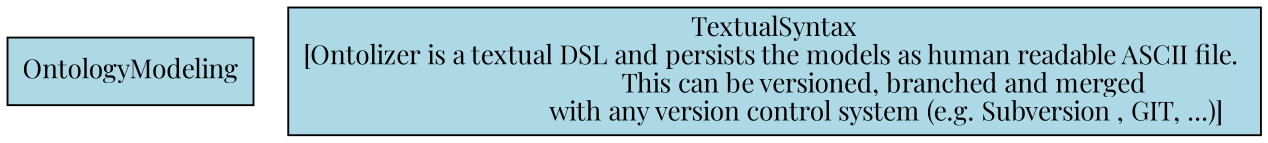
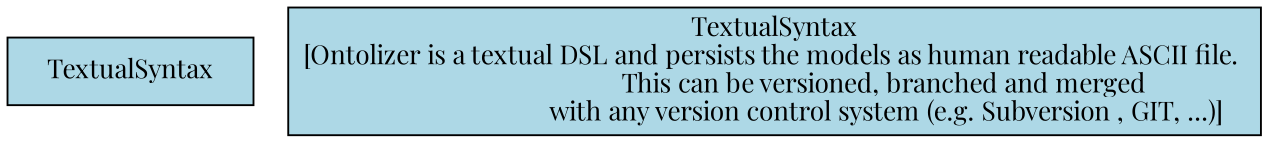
node "OntologyModeling": label "OntologyModeling" -> "TextualSyntax"
